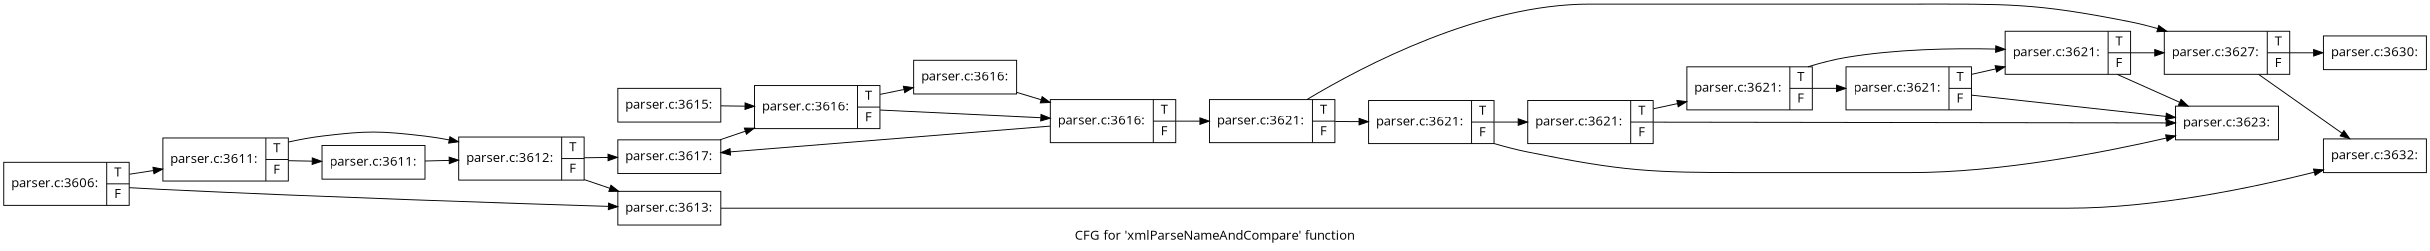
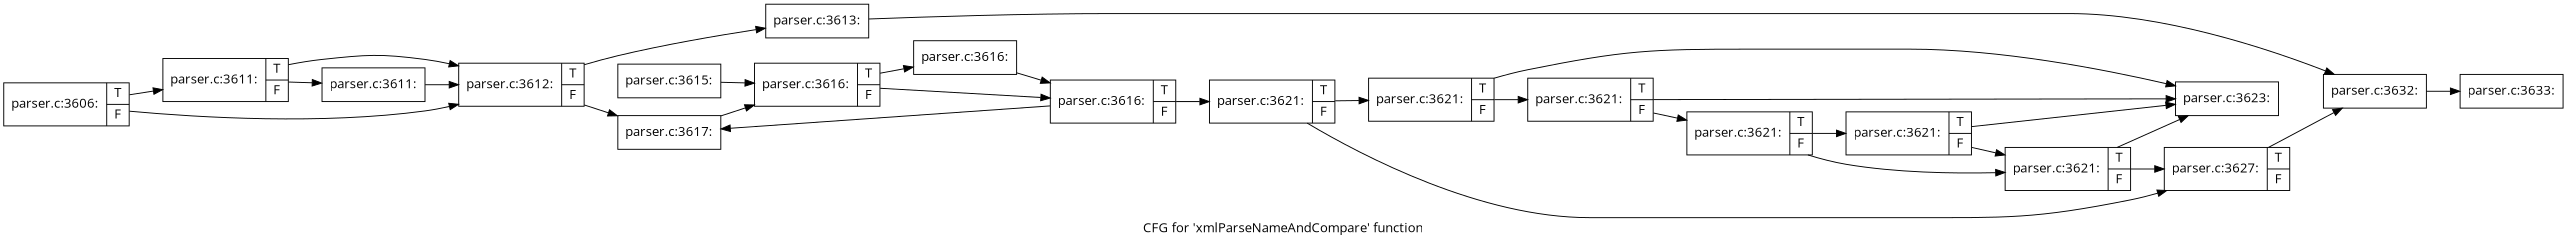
node "parser.c:3630:": removed
node "parser.c:3633:": added
edge "parser.c:3606:" -> "parser.c:3613:": now "parser.c:3606:" -> "parser.c:3612:"
